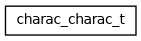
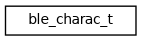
node "charac_charac_t": label "charac_charac_t" -> "ble_charac_t"
